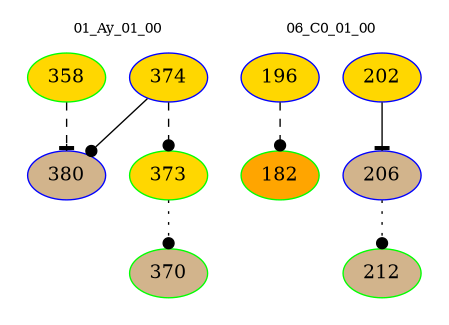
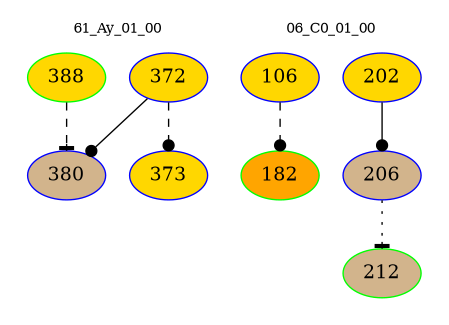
cluster "01_Ay_01_00": label "01_Ay_01_00" -> "61_Ay_01_00"
node "358": label "358" -> "388"
node "374": label "374" -> "372"
node "196": label "196" -> "106"
edge "202" -> "206": arrowhead tee -> dot
node "373": color green -> blue
edge "206" -> "212": arrowhead dot -> tee
node "370": removed
